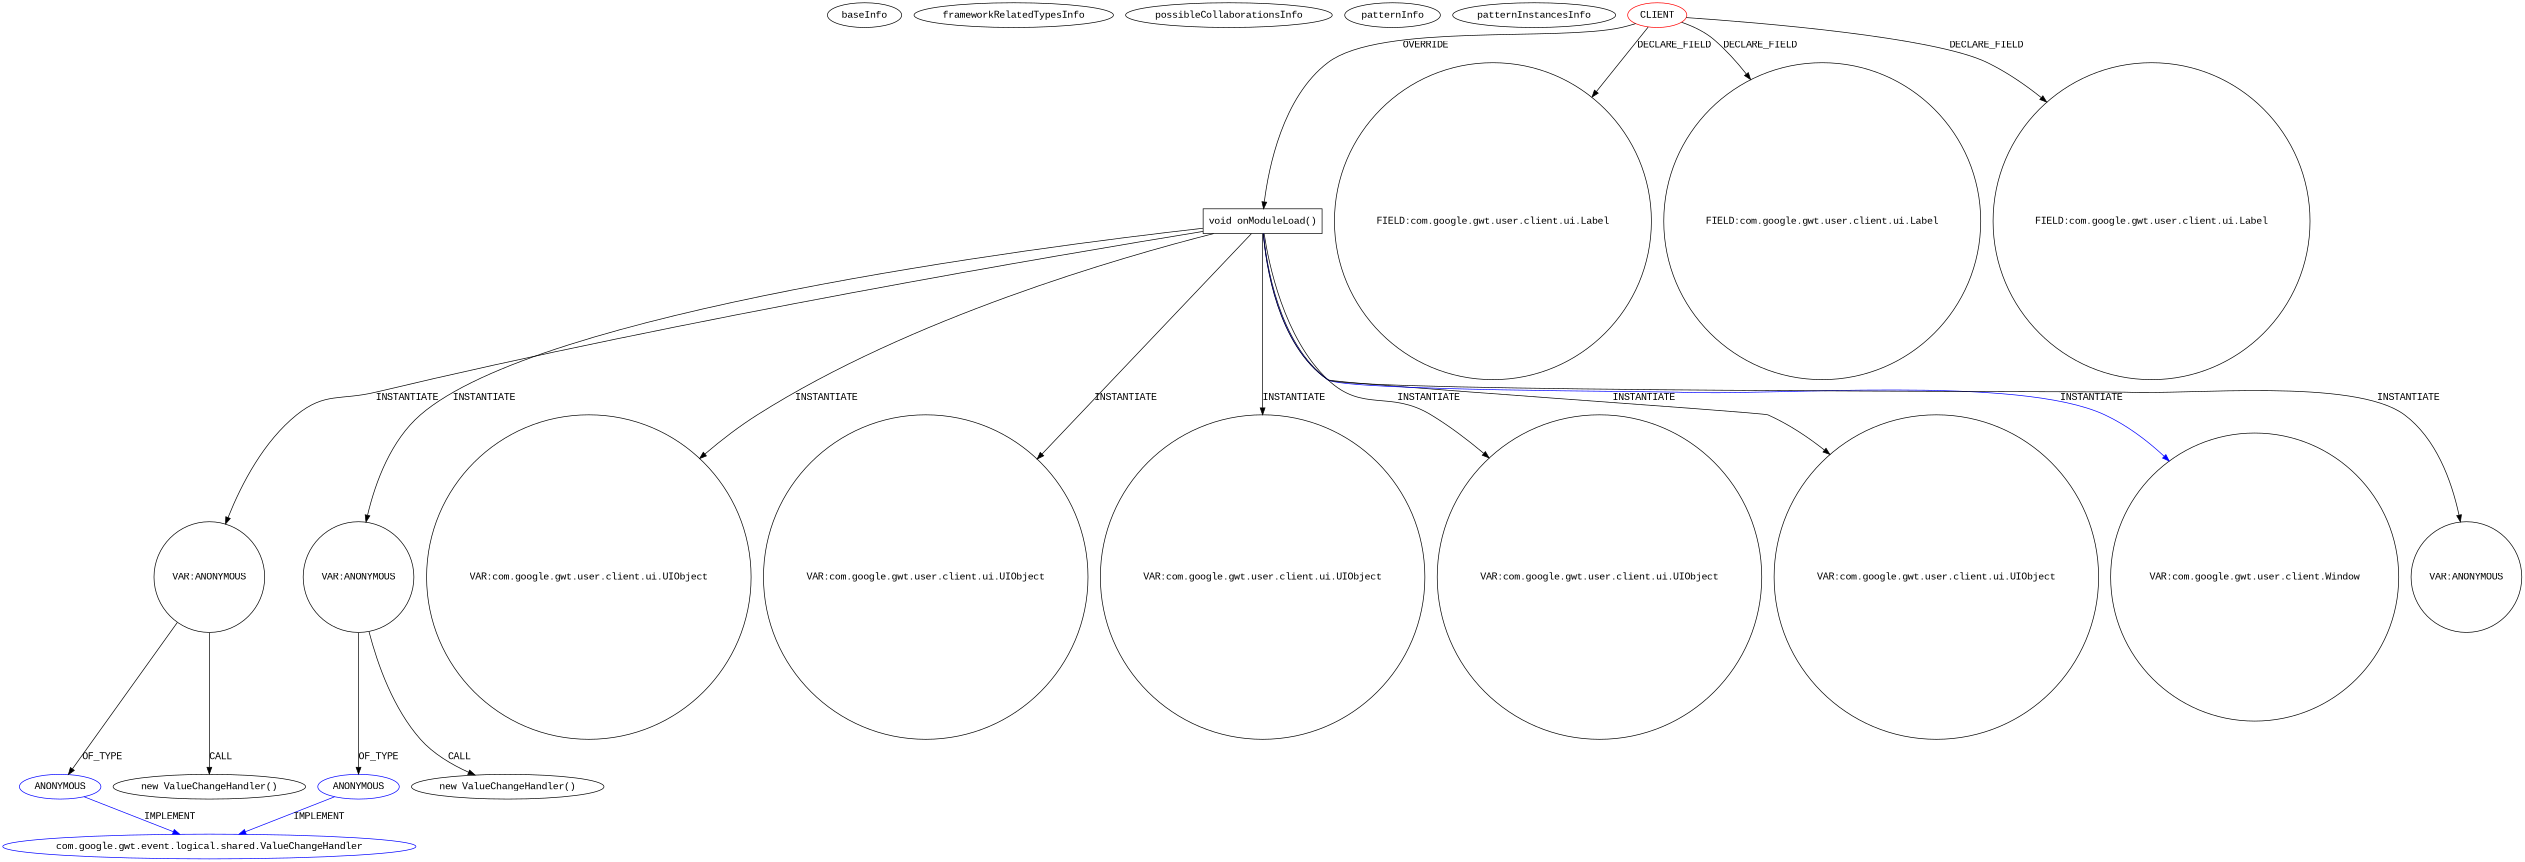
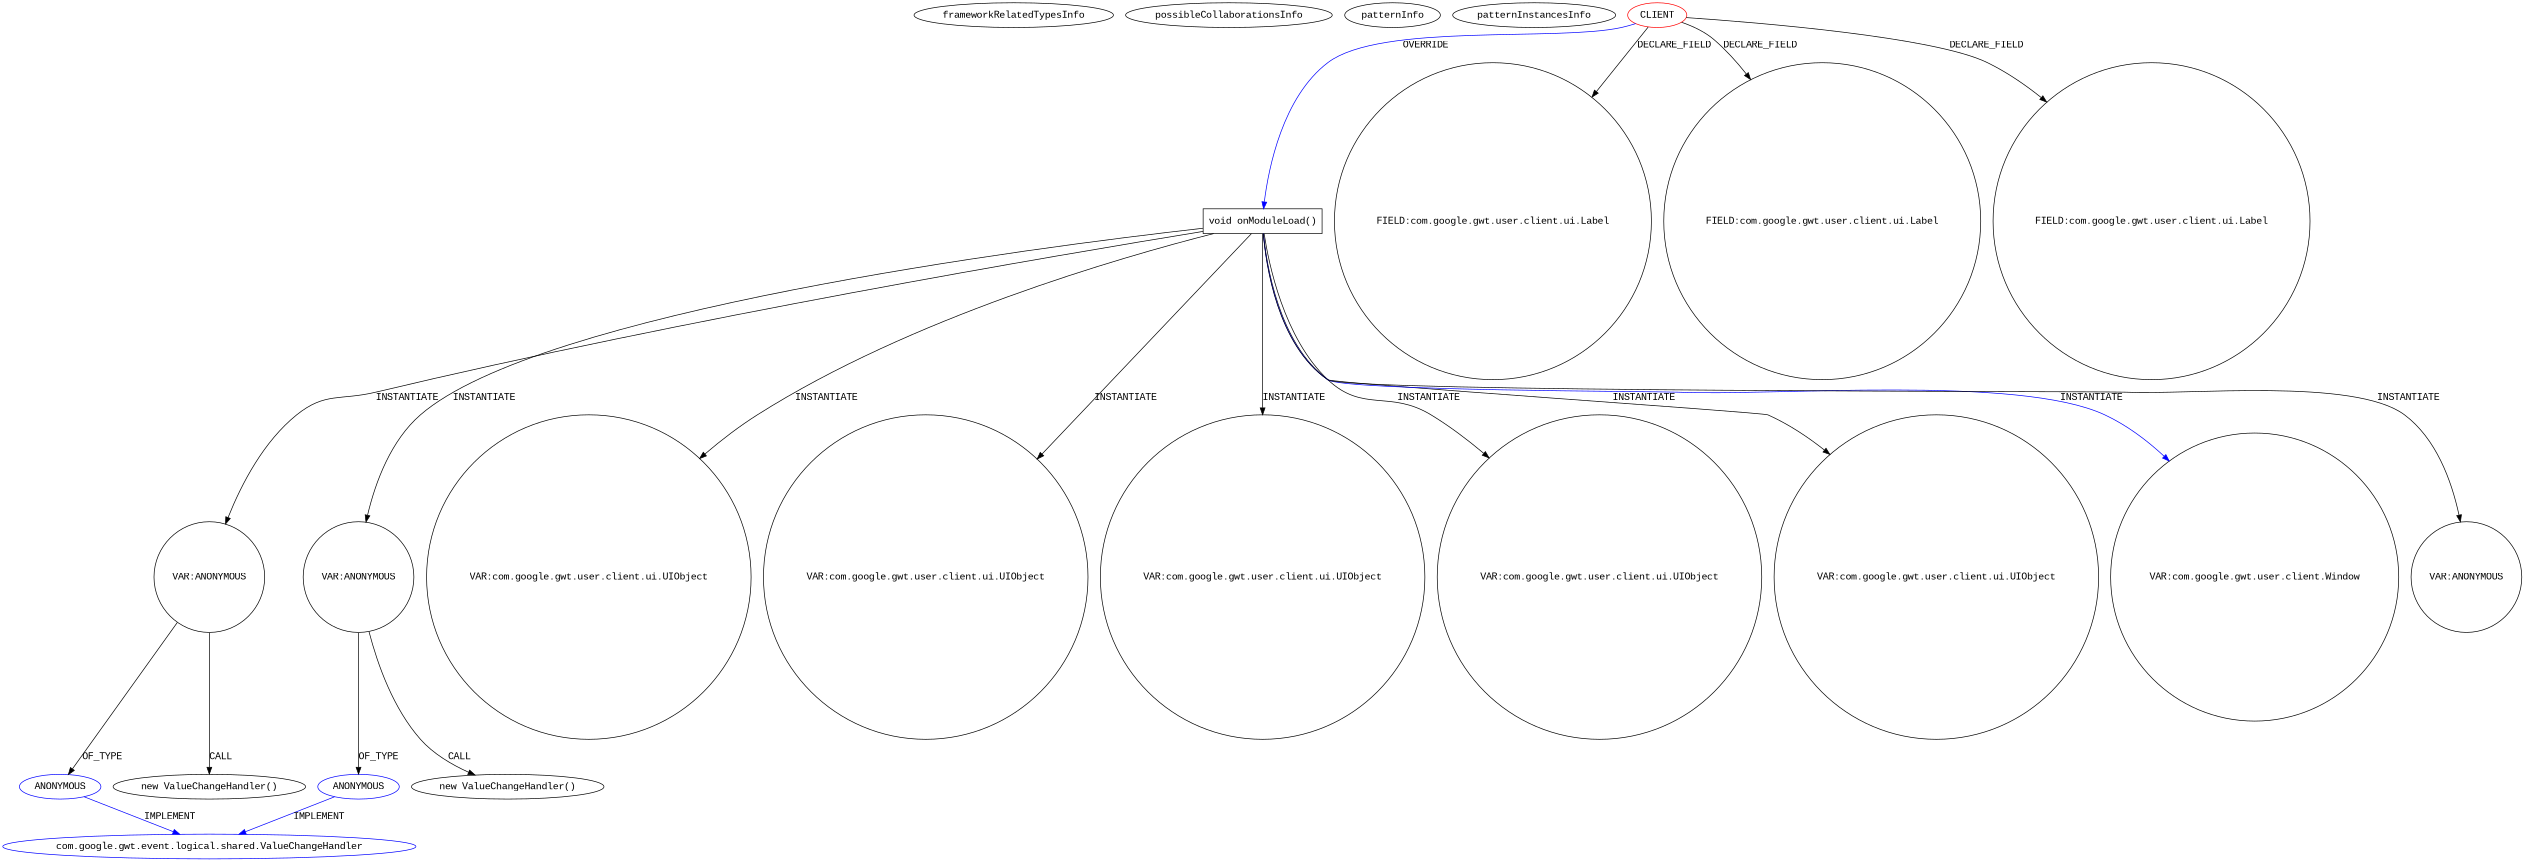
node "baseInfo": removed
edge "CLIENT" -> "void onModuleLoad()": color black -> blue
